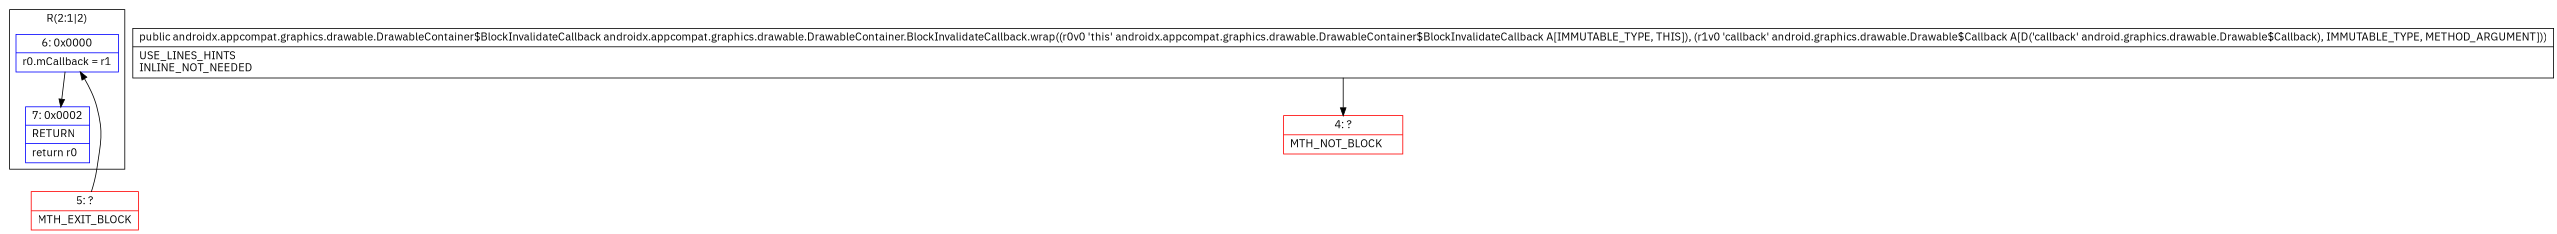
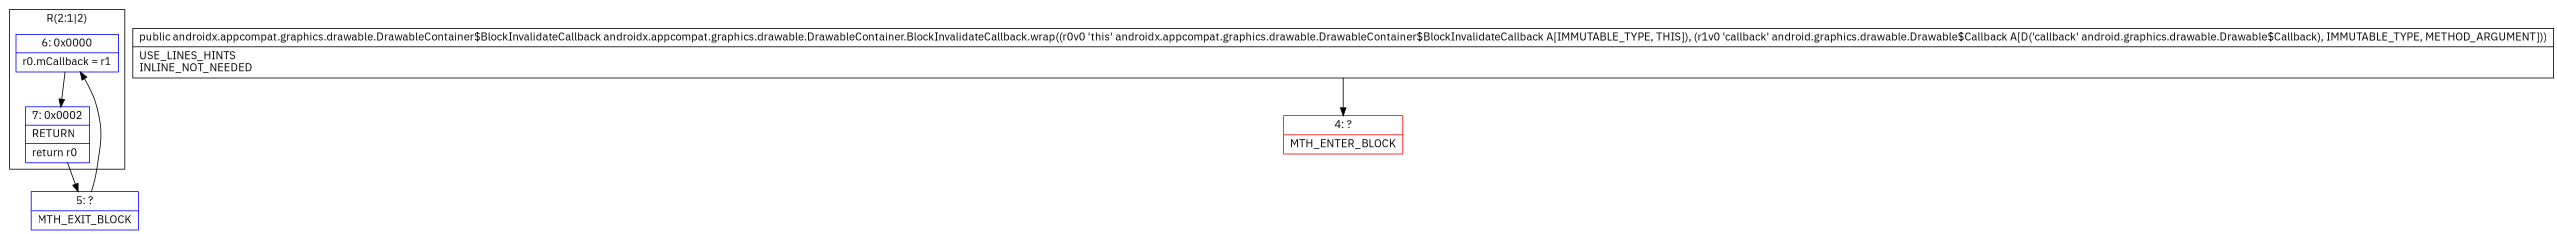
node "4: ?": text "MTH_NOT_BLOCK" -> "MTH_ENTER_BLOCK"
edge "7: 0x0002" -> "5: ?": added
node "5: ?": color red -> blue
